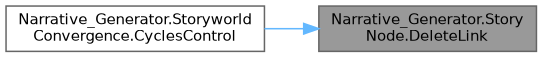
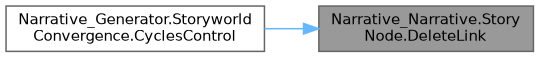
node "Narrative_Generator.Story Node.DeleteLink": label "Narrative_Generator.Story Node.DeleteLink" -> "Narrative_Narrative.Story Node.DeleteLink"
